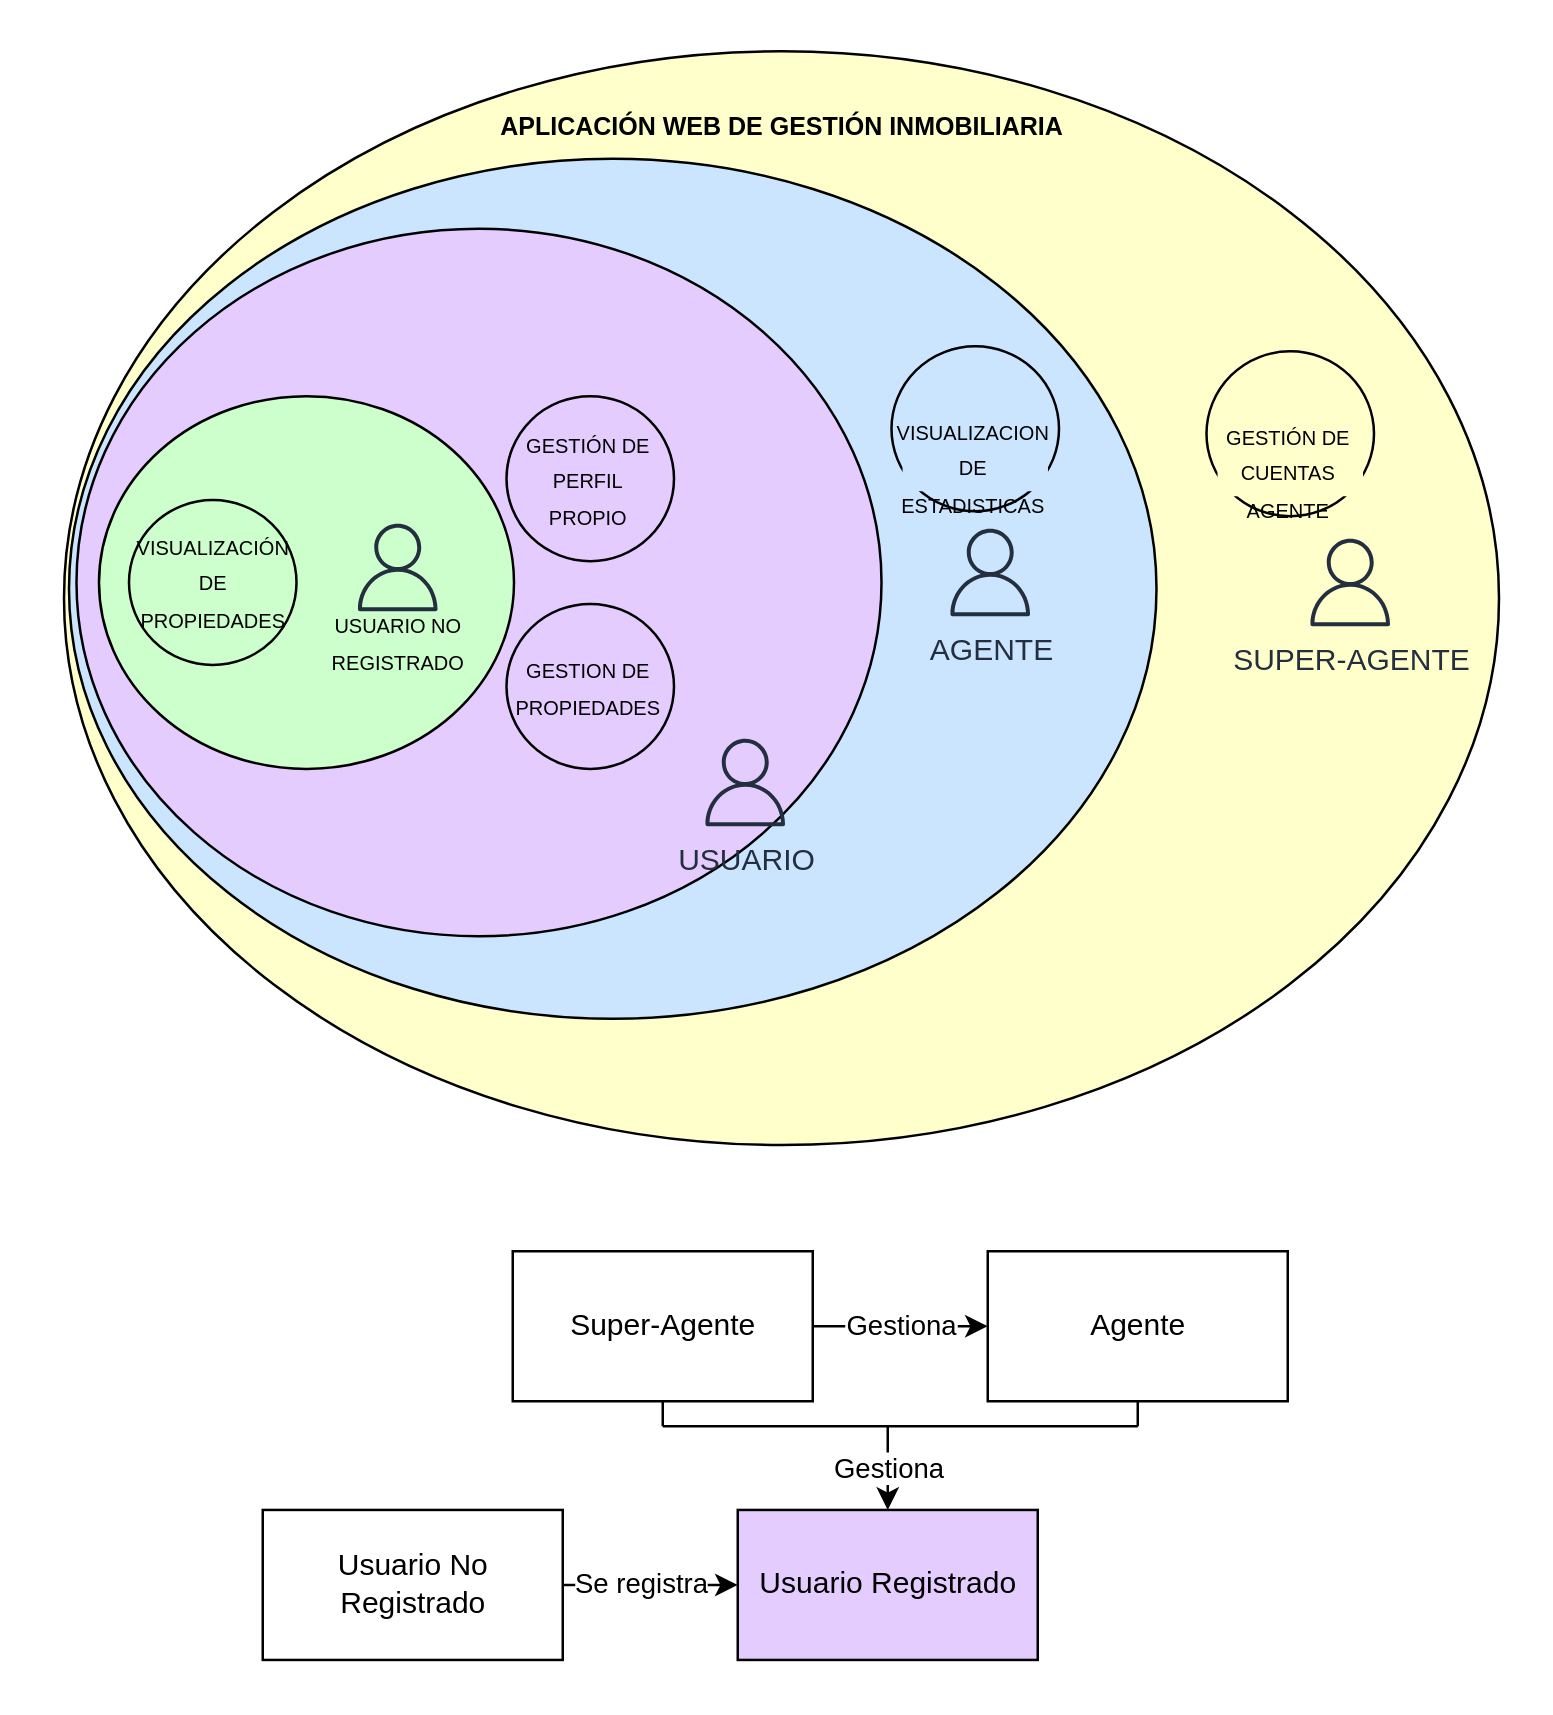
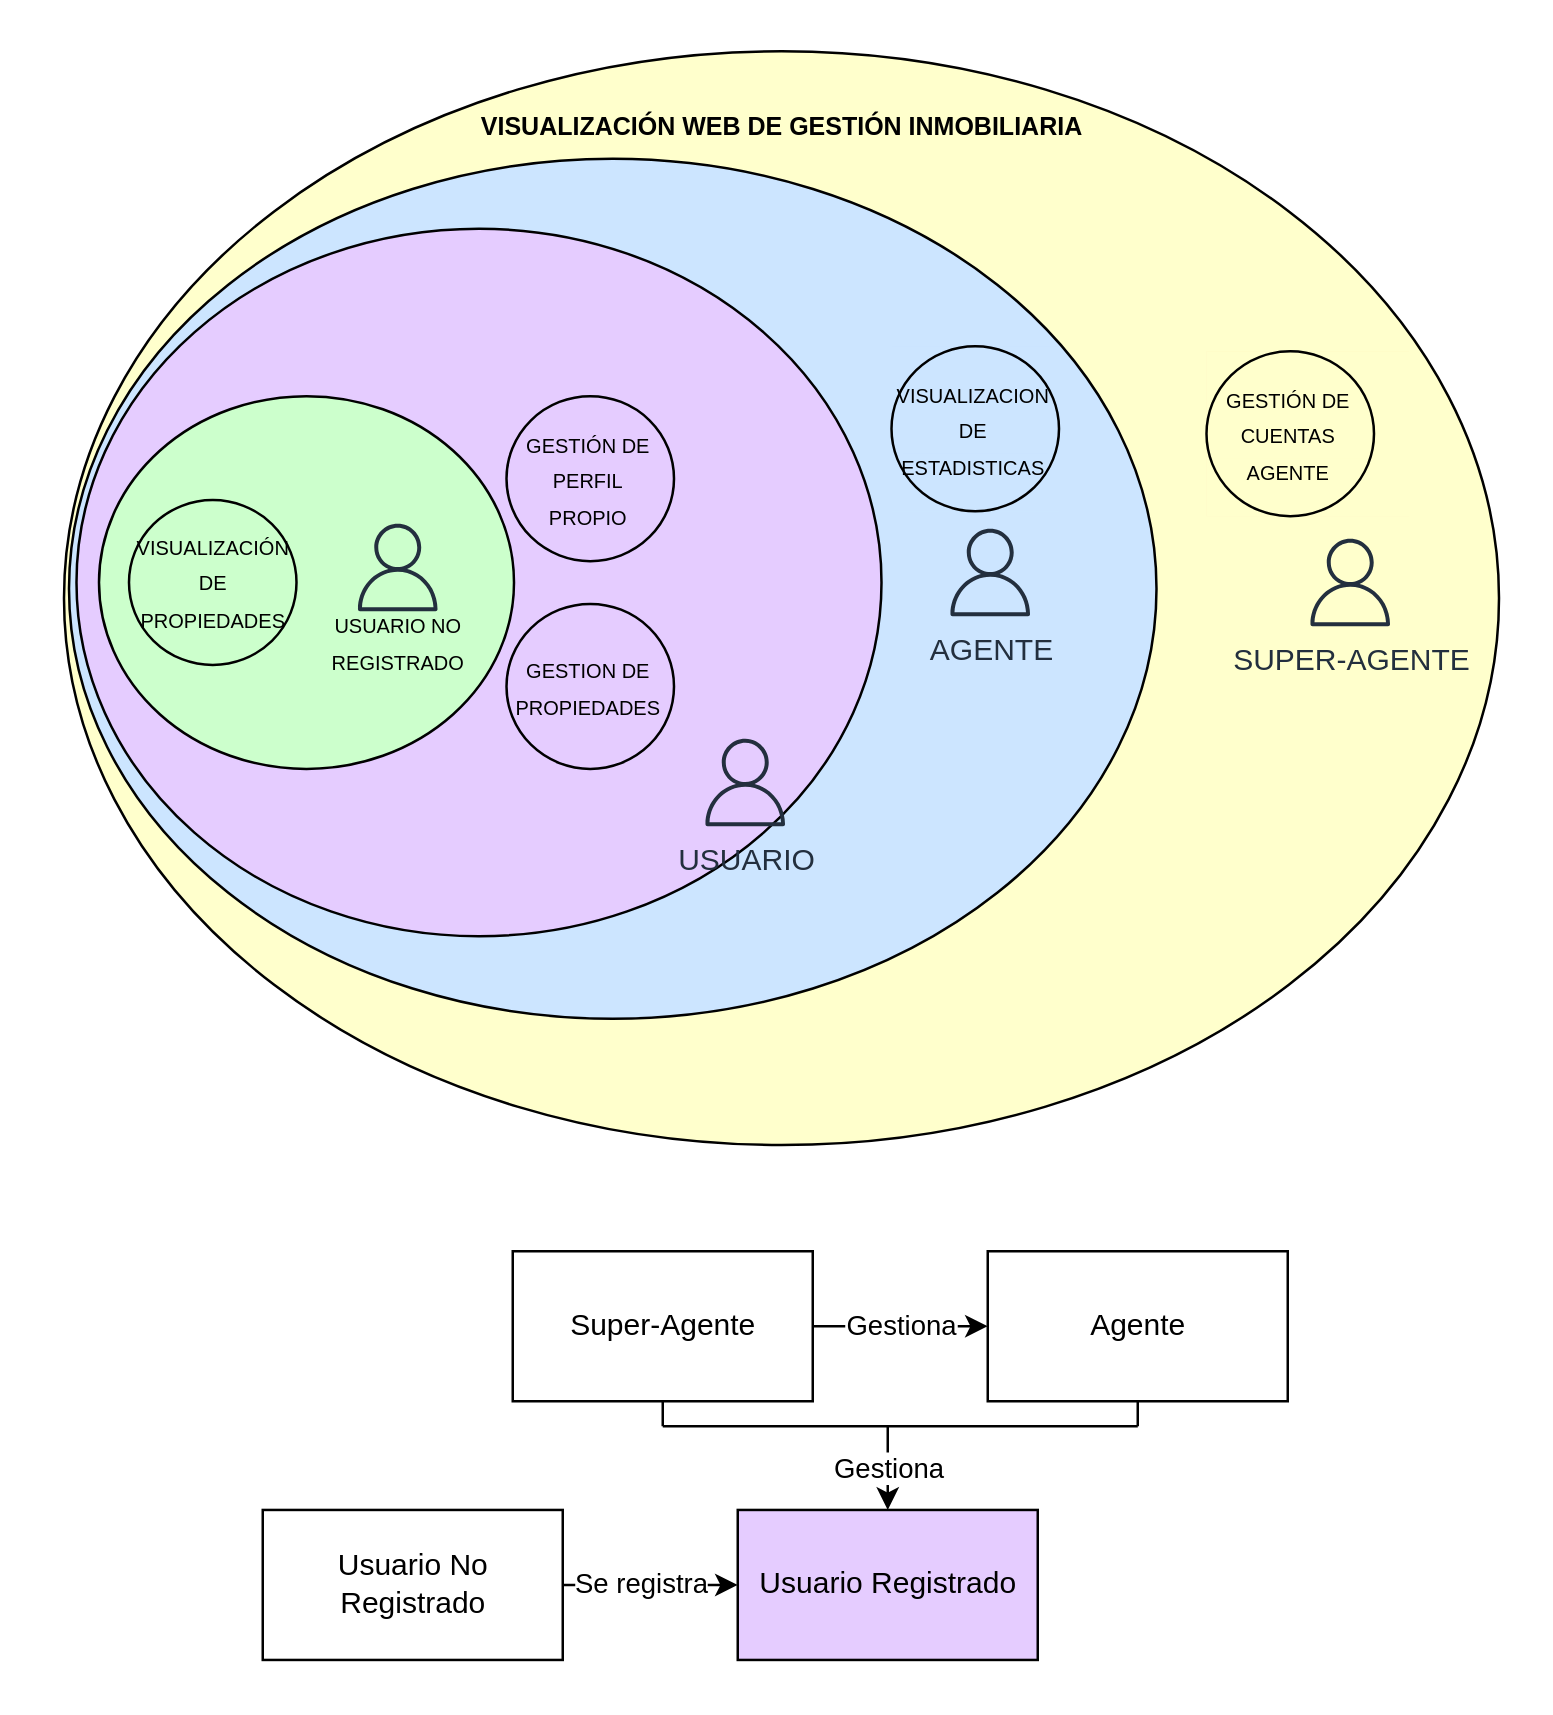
node "APLICACIÓN WEB DE GESTIÓN INMOBILIARIA": label "APLICACIÓN WEB DE GESTIÓN INMOBILIARIA" -> "VISUALIZACIÓN WEB DE GESTIÓN INMOBILIARIA"
node "VISUALIZACION DE ESTADISTICAS": moved (975, 466) -> (975, 429)
node "GESTIÓN DE CUENTAS AGENTE": moved (1290, 471) -> (1290, 434)
